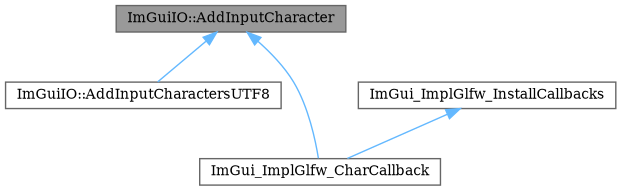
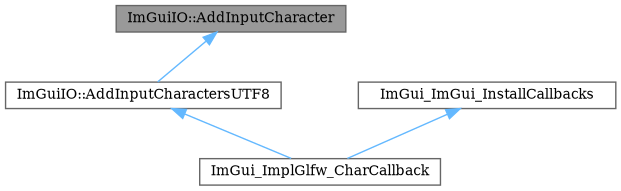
edge "ImGui_ImplGlfw_CharCallback" -> "ImGuiIO::AddInputCharacter": now "ImGui_ImplGlfw_CharCallback" -> "ImGuiIO::AddInputCharactersUTF8"
node "ImGui_ImplGlfw_InstallCallbacks": label "ImGui_ImplGlfw_InstallCallbacks" -> "ImGui_ImGui_InstallCallbacks"
